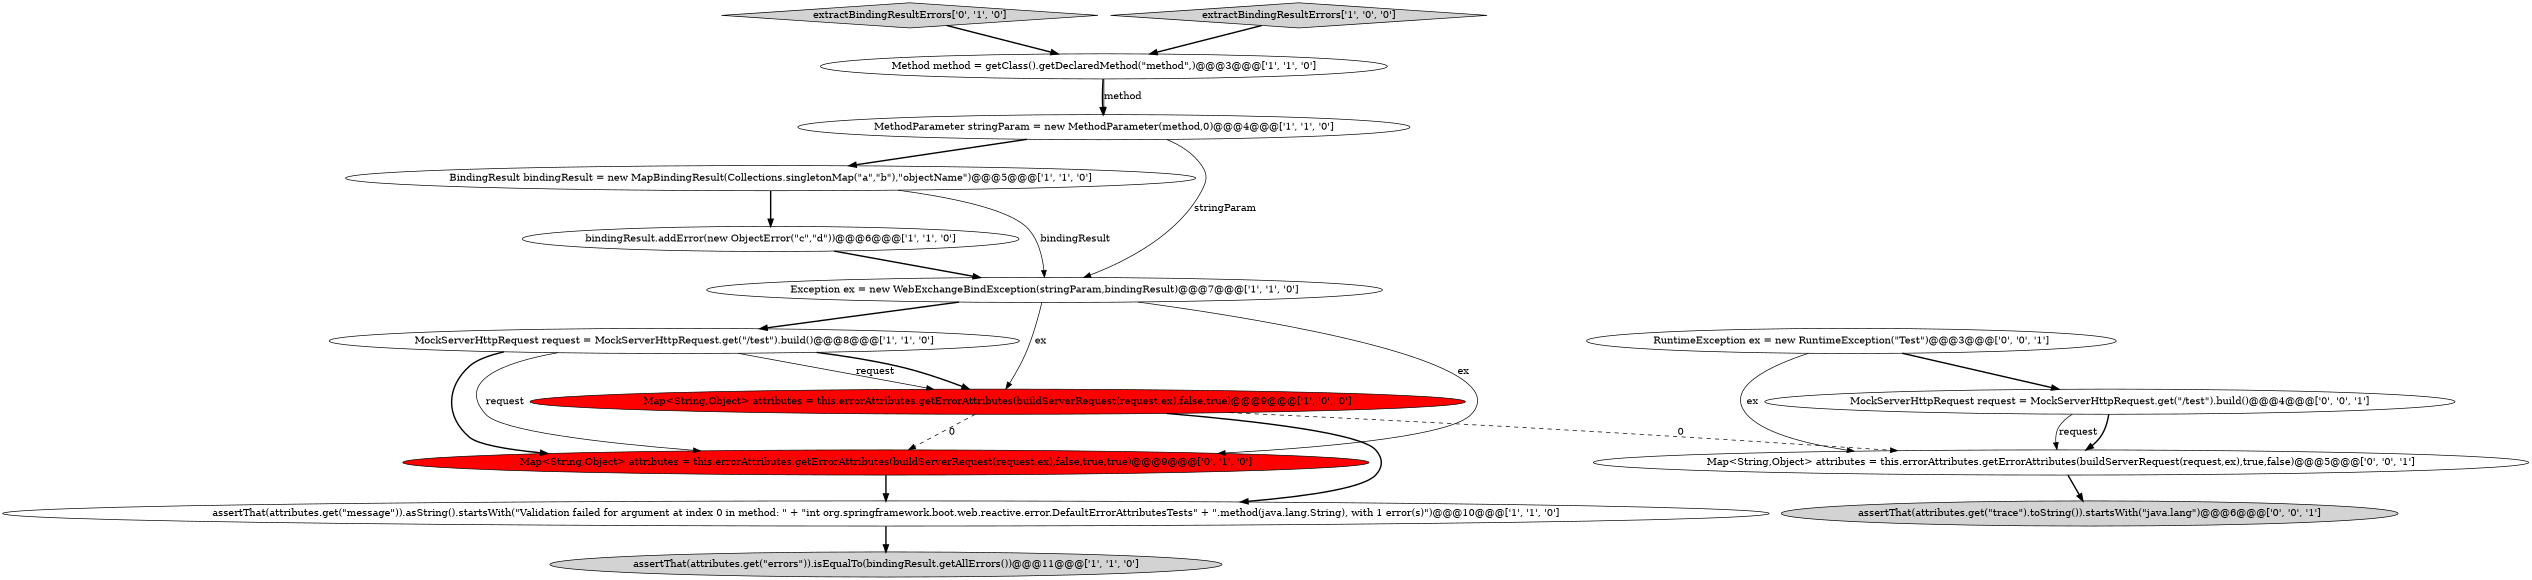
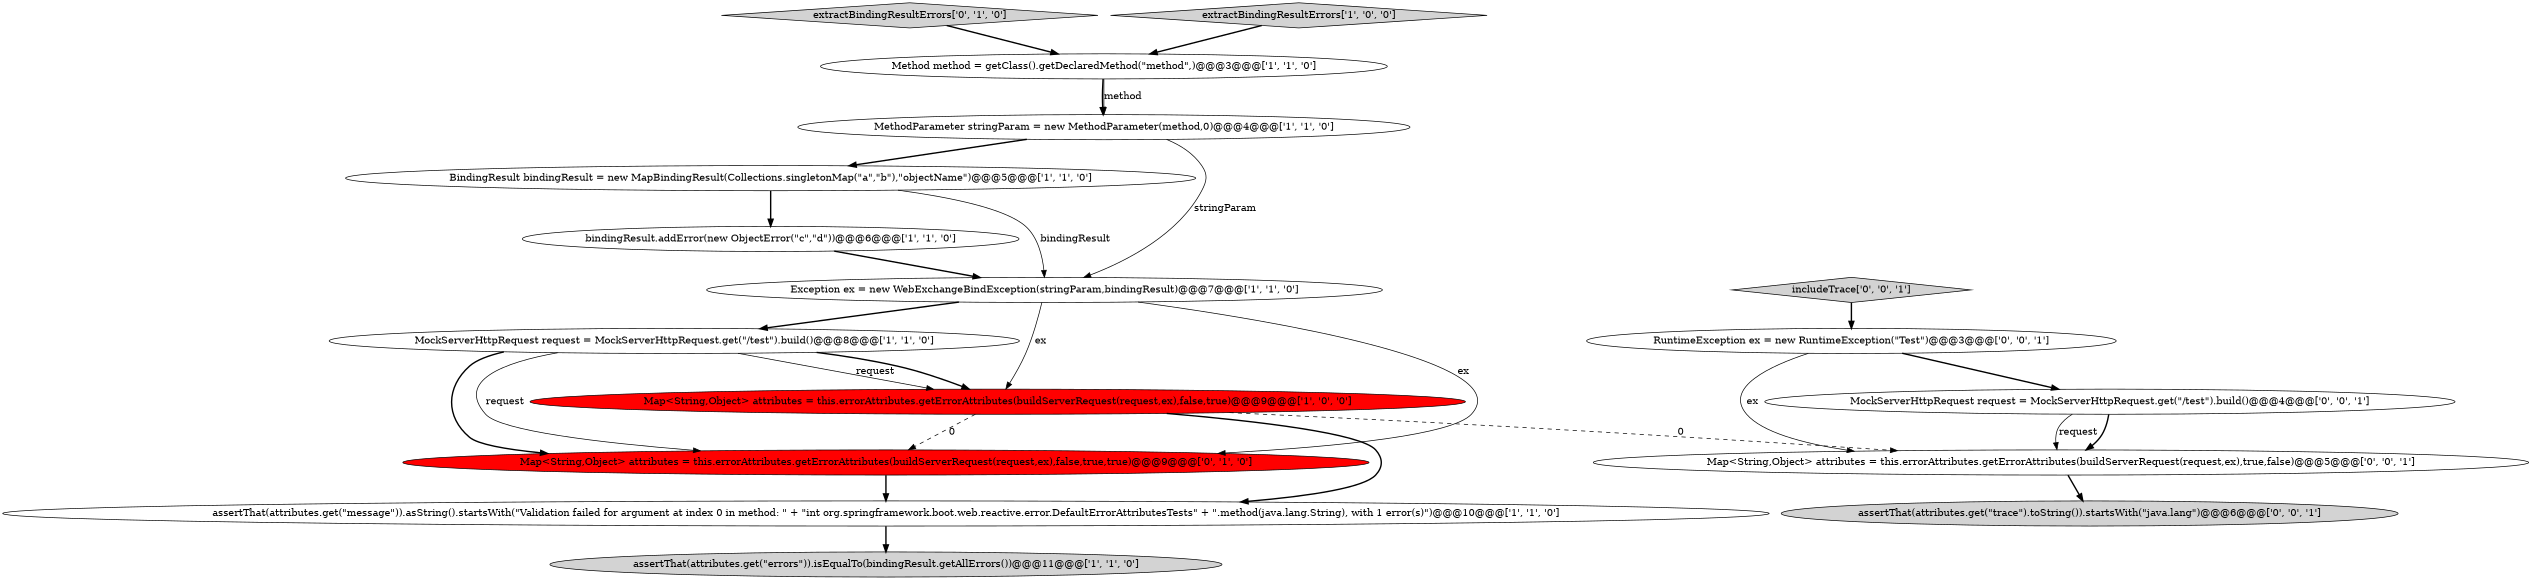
node "includeTrace['0', '0', '1']": added
